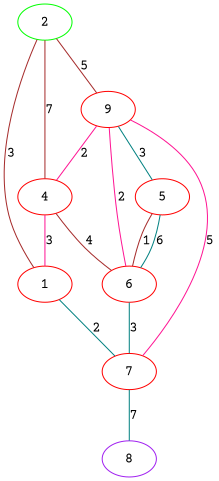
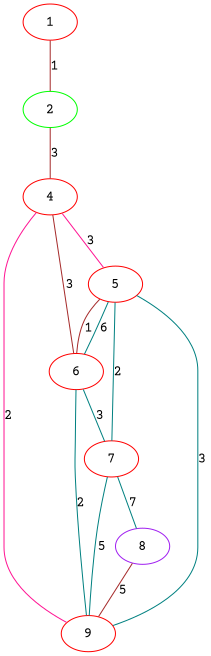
edge "2" -- "9": now "8" -- "9"
edge "2" -- "4": label "7" -> "3"
edge "2" -- "1": label "3" -> "1"
edge "9" -- "6": color deeppink -> teal
edge "9" -- "7": color deeppink -> teal
edge "4" -- "6": label "4" -> "3"
edge "4" -- "1": now "4" -- "5"
edge "1" -- "7": now "5" -- "7"
